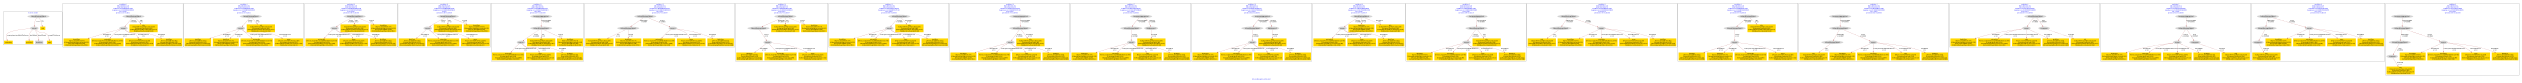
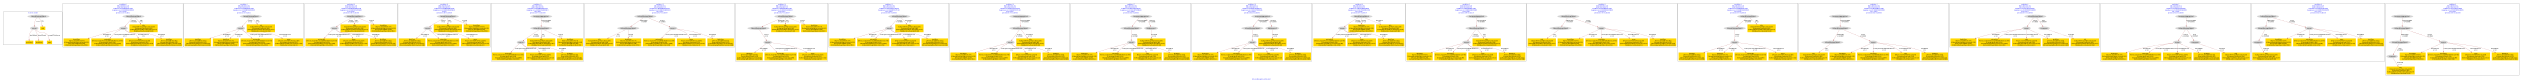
node "nationality": removed
node "deathDate": fillcolor lightgray -> gold
